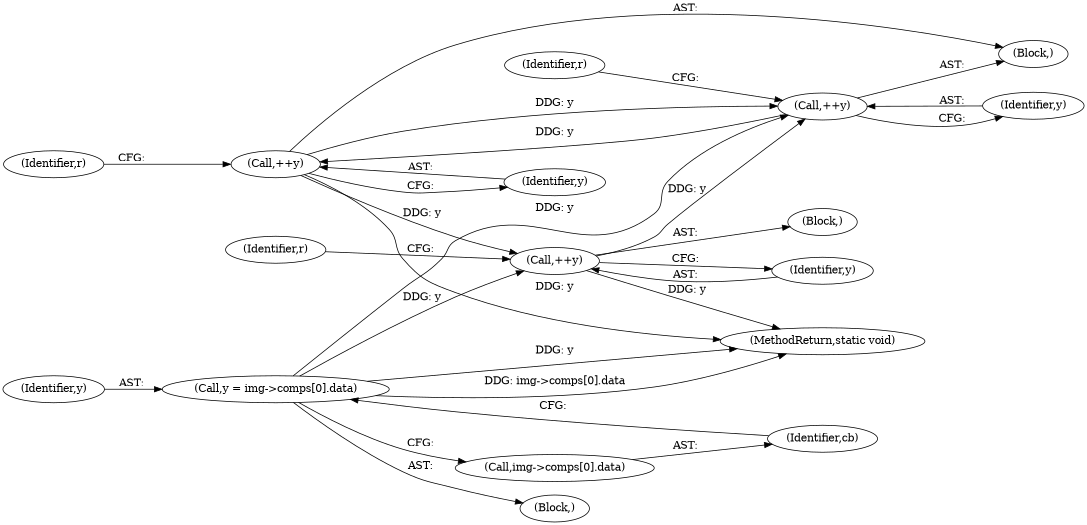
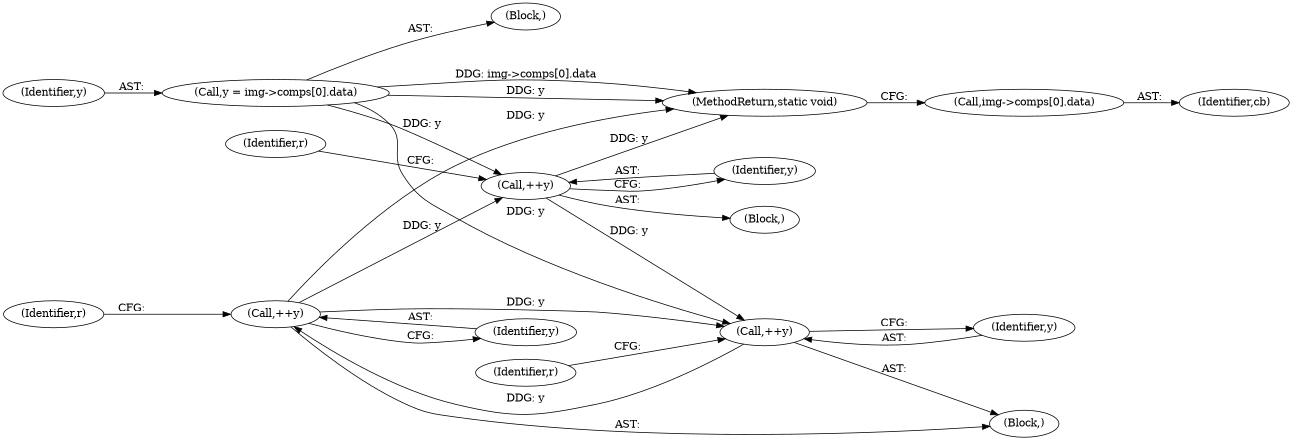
edge "(Identifier,cb)" -> "(Call,y = img->comps[0].data)": removed, label "CFG:"
edge "(Call,y = img->comps[0].data)" -> "(Call,img->comps[0].data)": now "(MethodReturn,static void)" -> "(Call,img->comps[0].data)"
